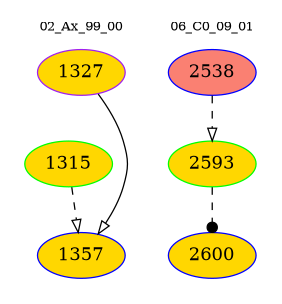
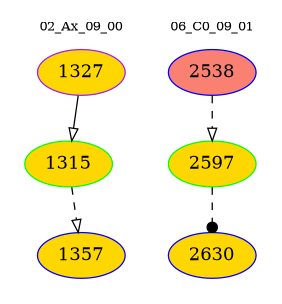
cluster "02_Ax_99_00": label "02_Ax_99_00" -> "02_Ax_09_00"
edge "1327" -> "1357": now "1327" -> "1315"
node "2593": label "2593" -> "2597"
node "2600": label "2600" -> "2630"
